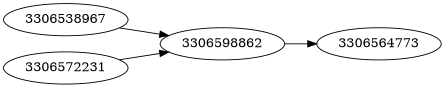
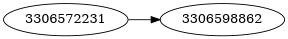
node "3306538967": removed
node "3306564773": removed
